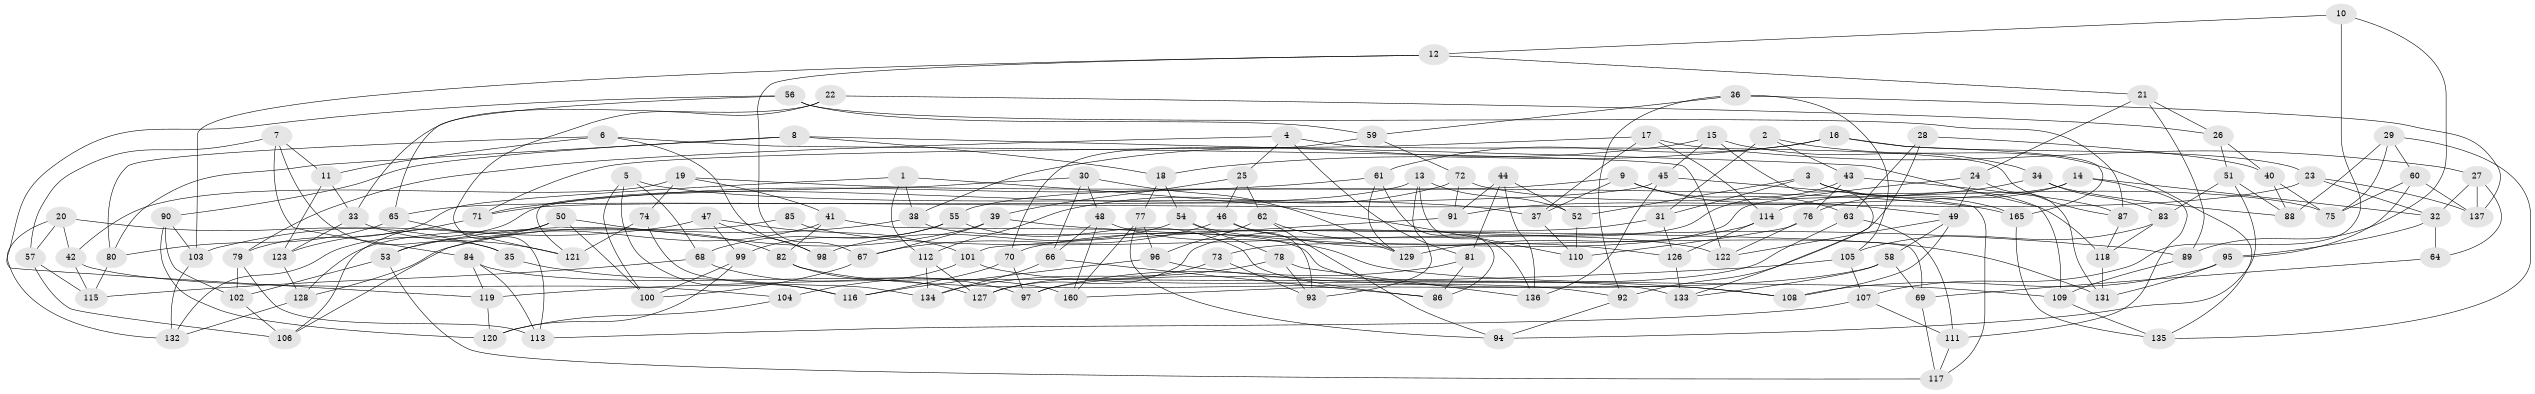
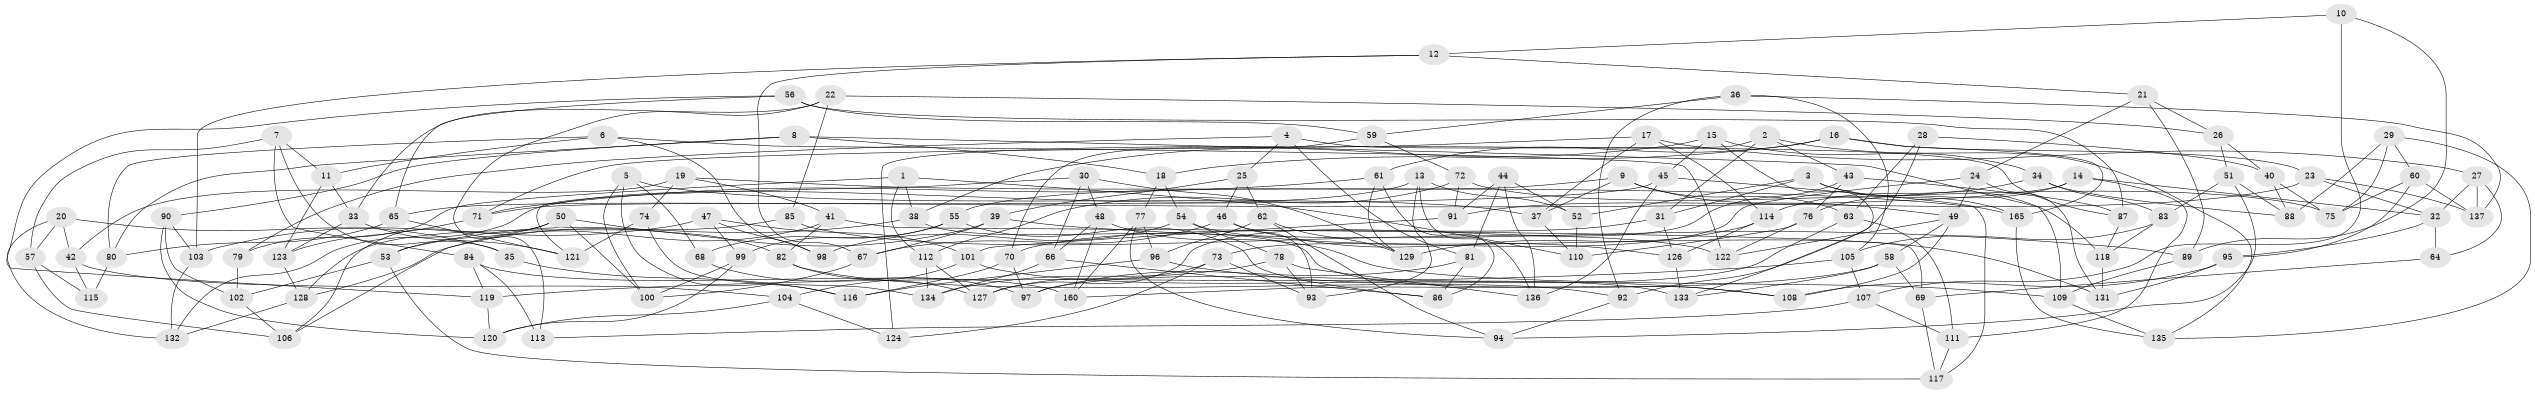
edge "22" -- "85": added
edge "68" -- "115": removed
edge "79" -- "113": removed
node "124": added
